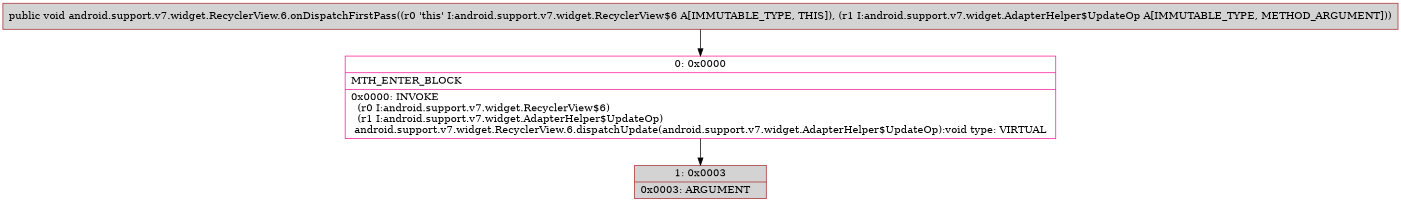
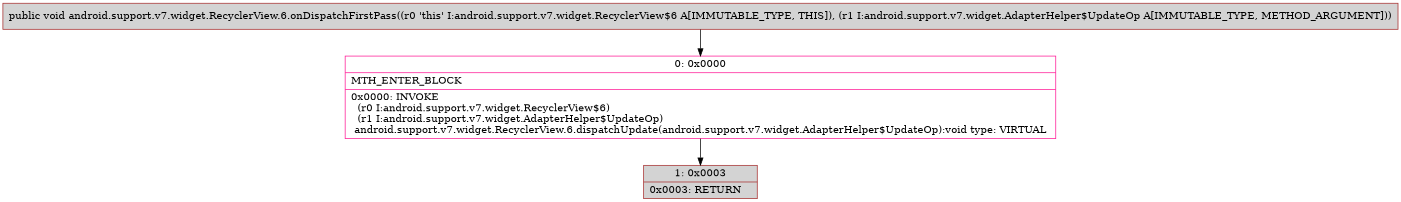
node "1: 0x0003": text "0x0003: ARGUMENT" -> "0x0003: RETURN"
